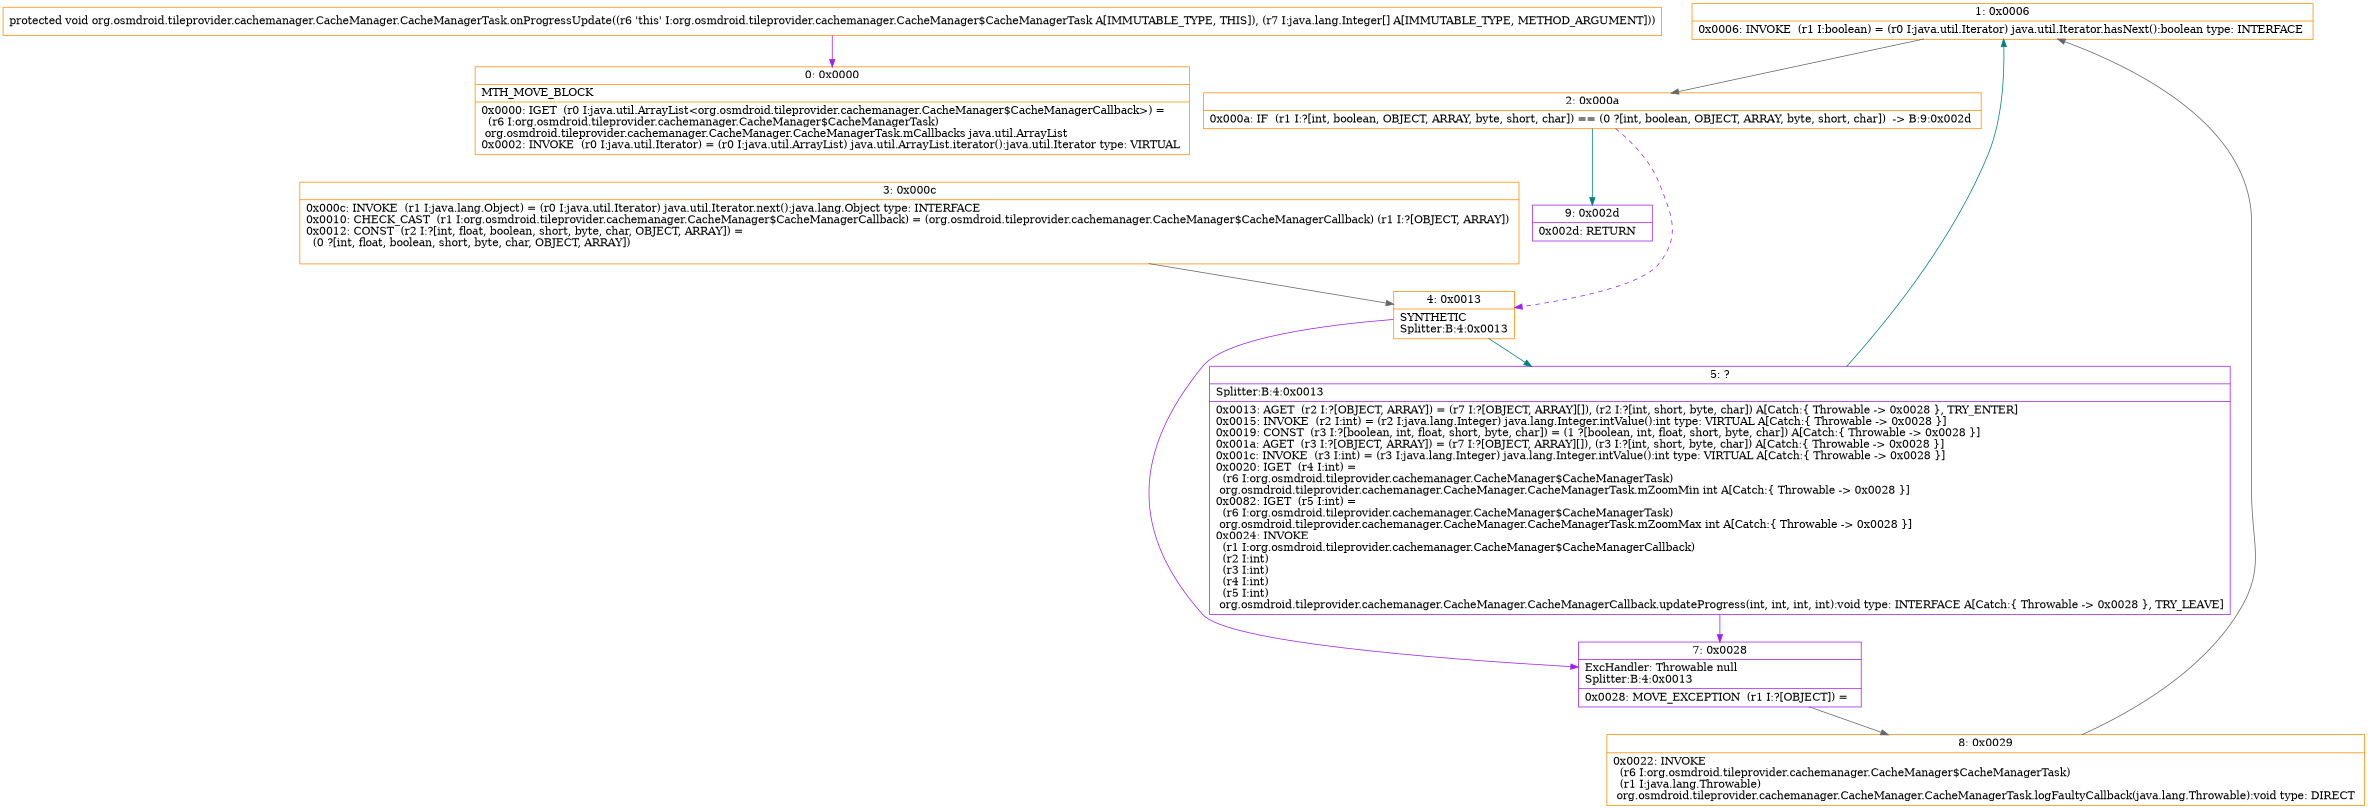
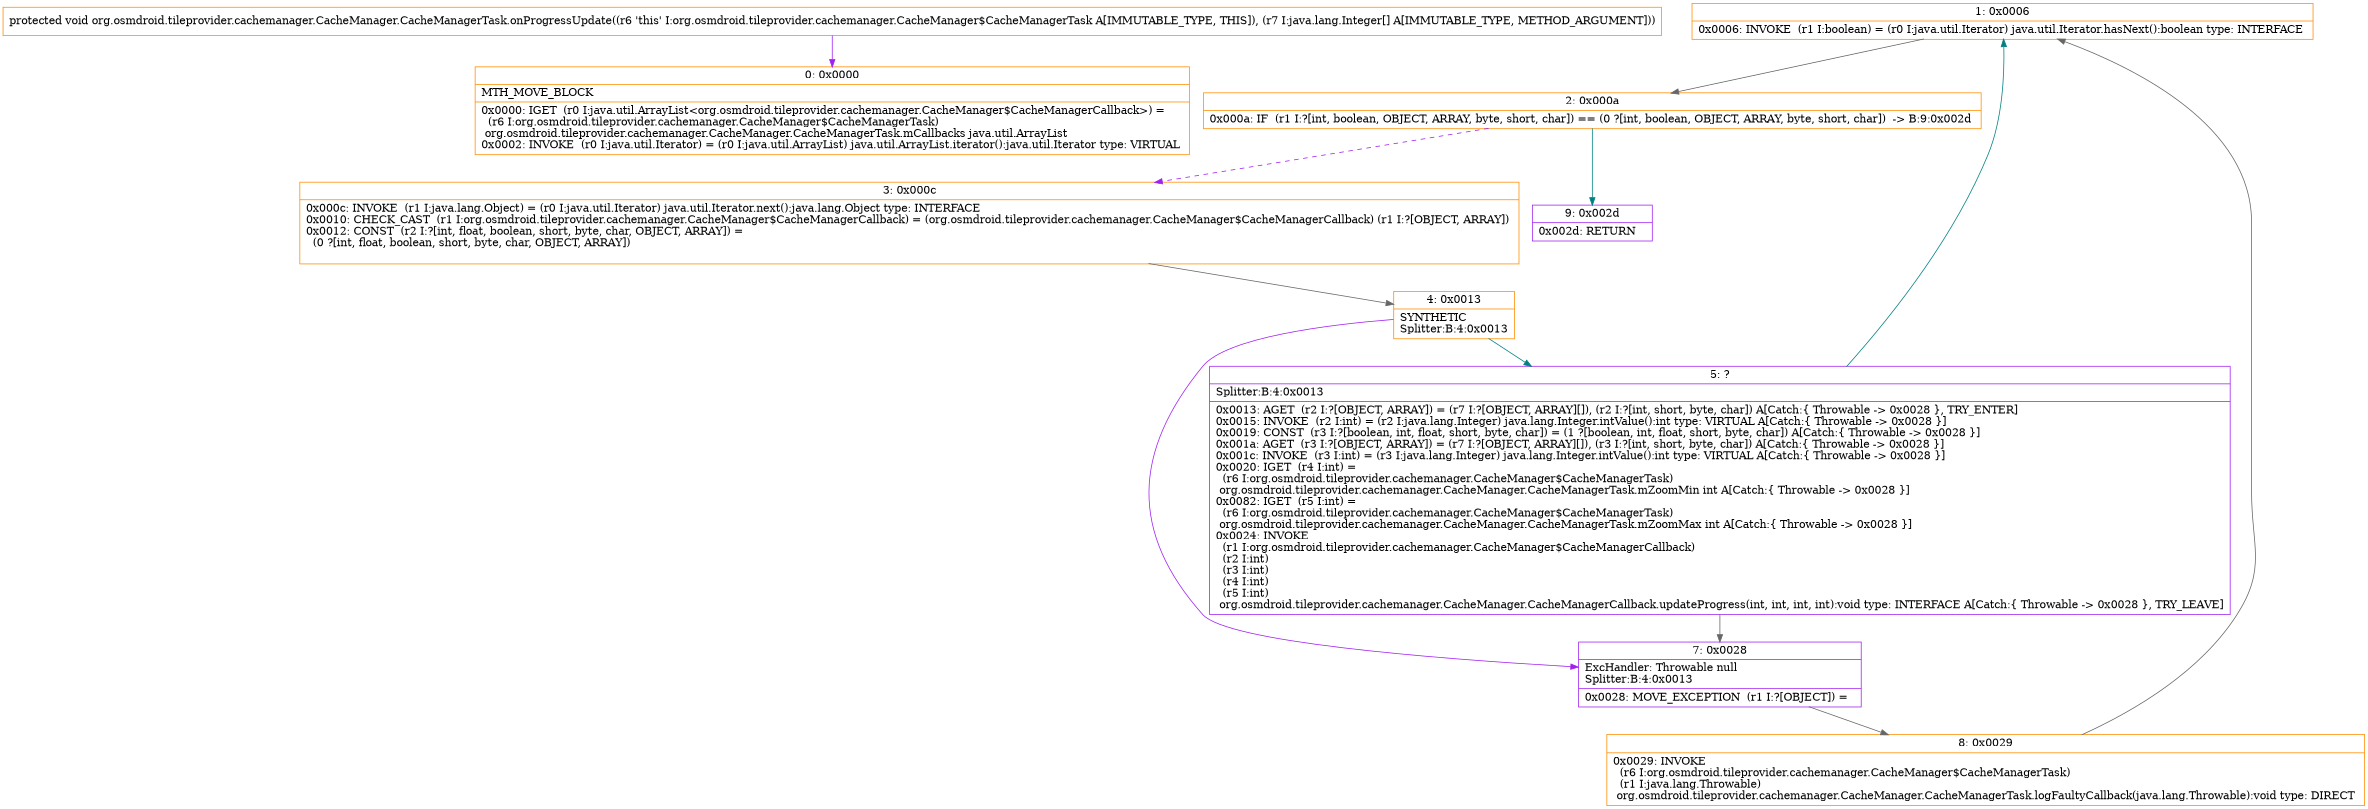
edge "2: 0x000a" -> "4: 0x0013": now "2: 0x000a" -> "3: 0x000c"
edge "5: ?" -> "7: 0x0028": color purple -> gray40
node "8: 0x0029": text "0x0022: INVOKE" -> "0x0029: INVOKE"
